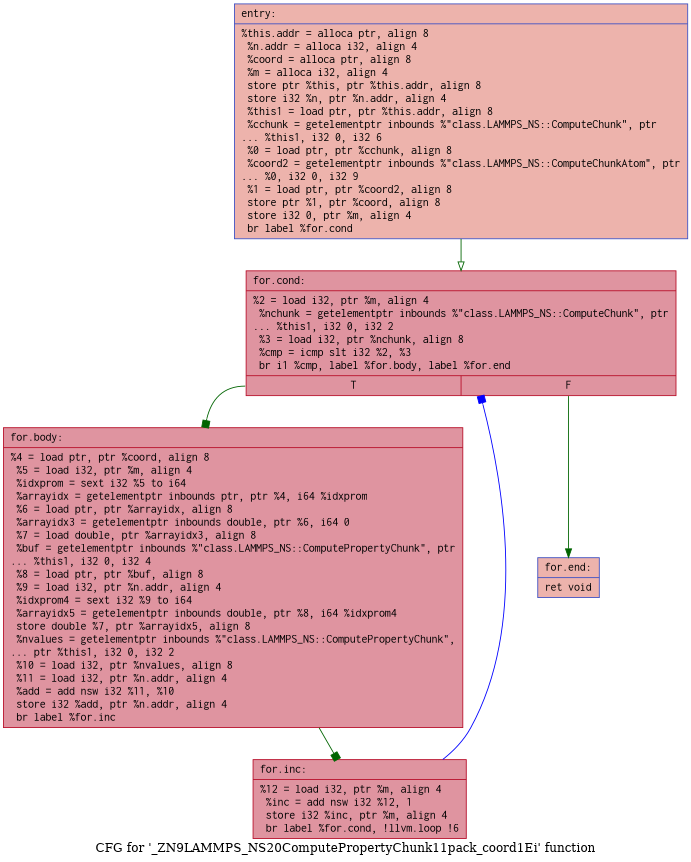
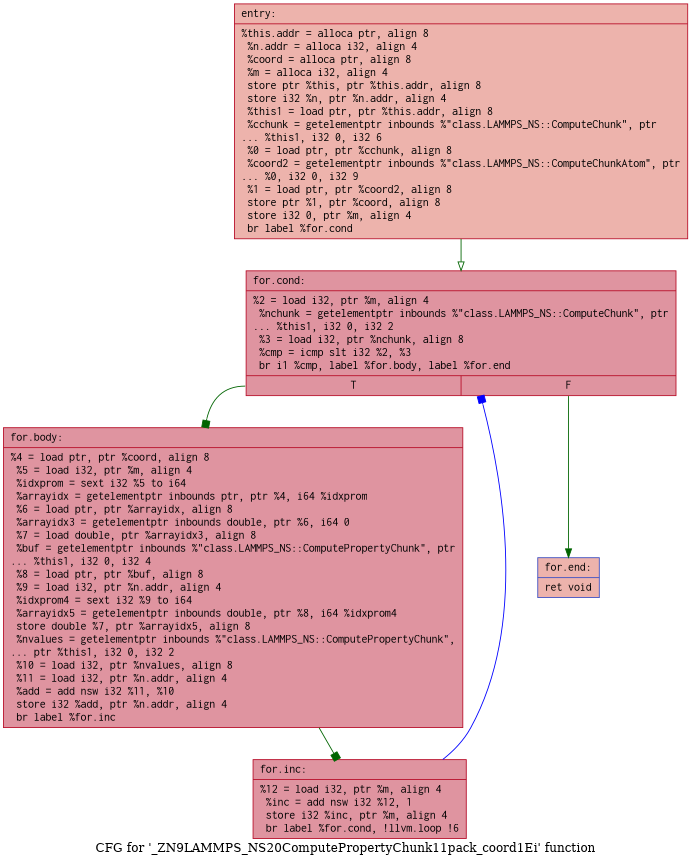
node "entry:": color #3d50c3ff -> #b70d28ff
